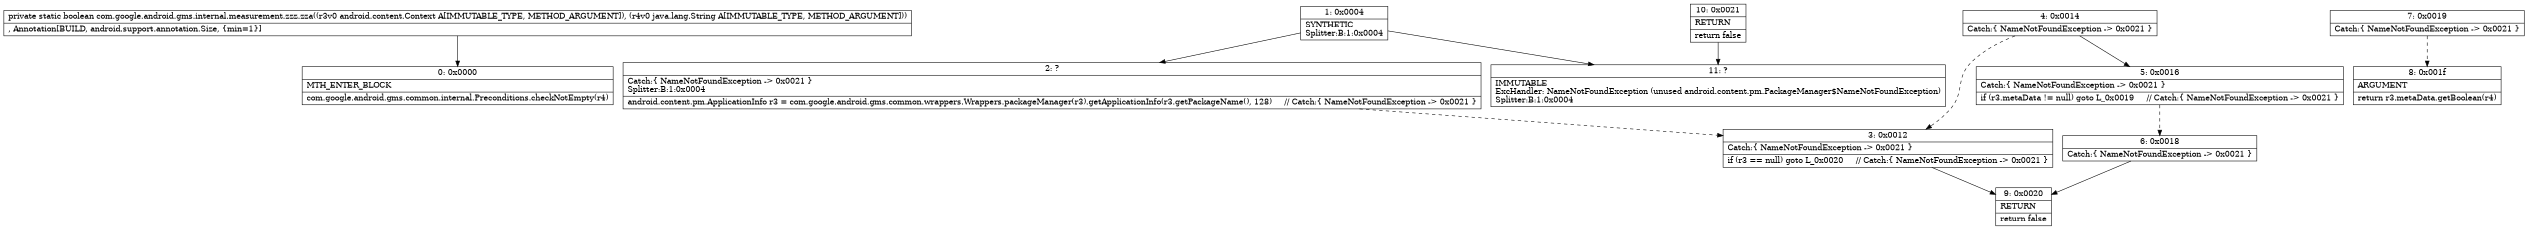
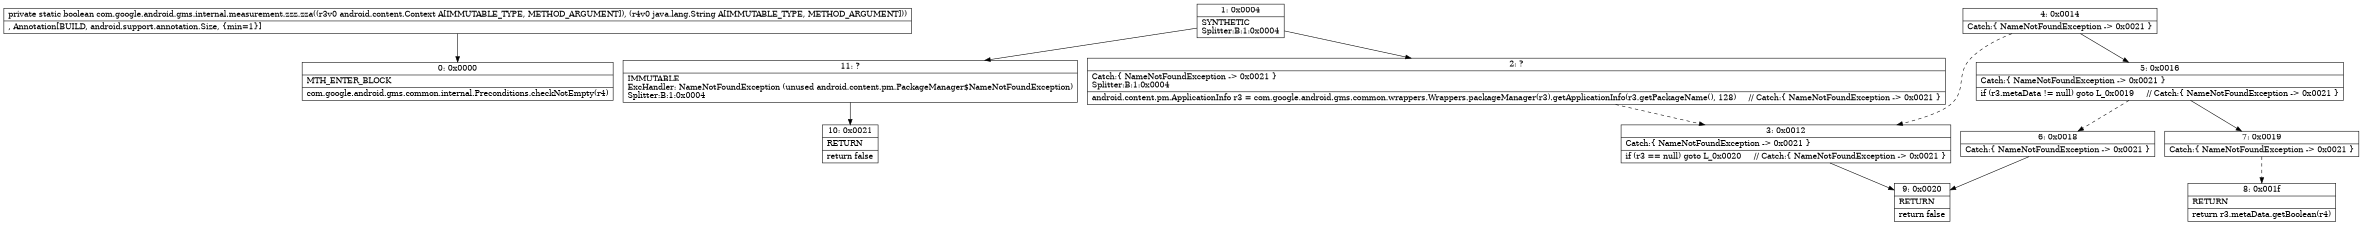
edge "10: 0x0021" -> "11: ?": reversed
node "8: 0x001f": text "ARGUMENT" -> "RETURN"
edge "5: 0x0016" -> "7: 0x0019": added
